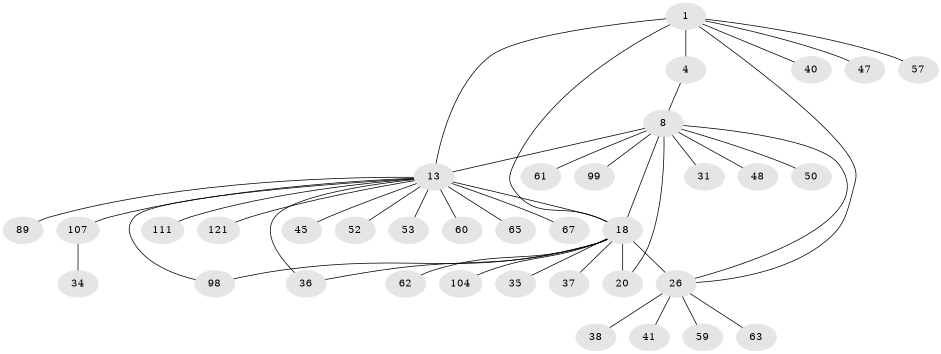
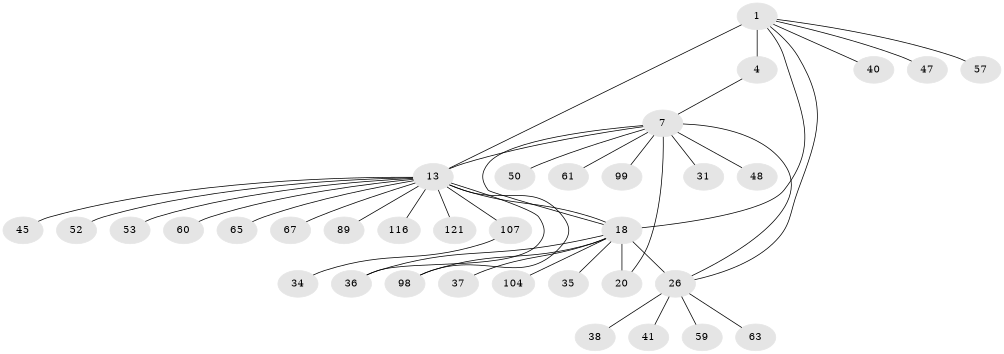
node "8": label "8" -> "7"
node "111": label "111" -> "116"
node "62": removed
